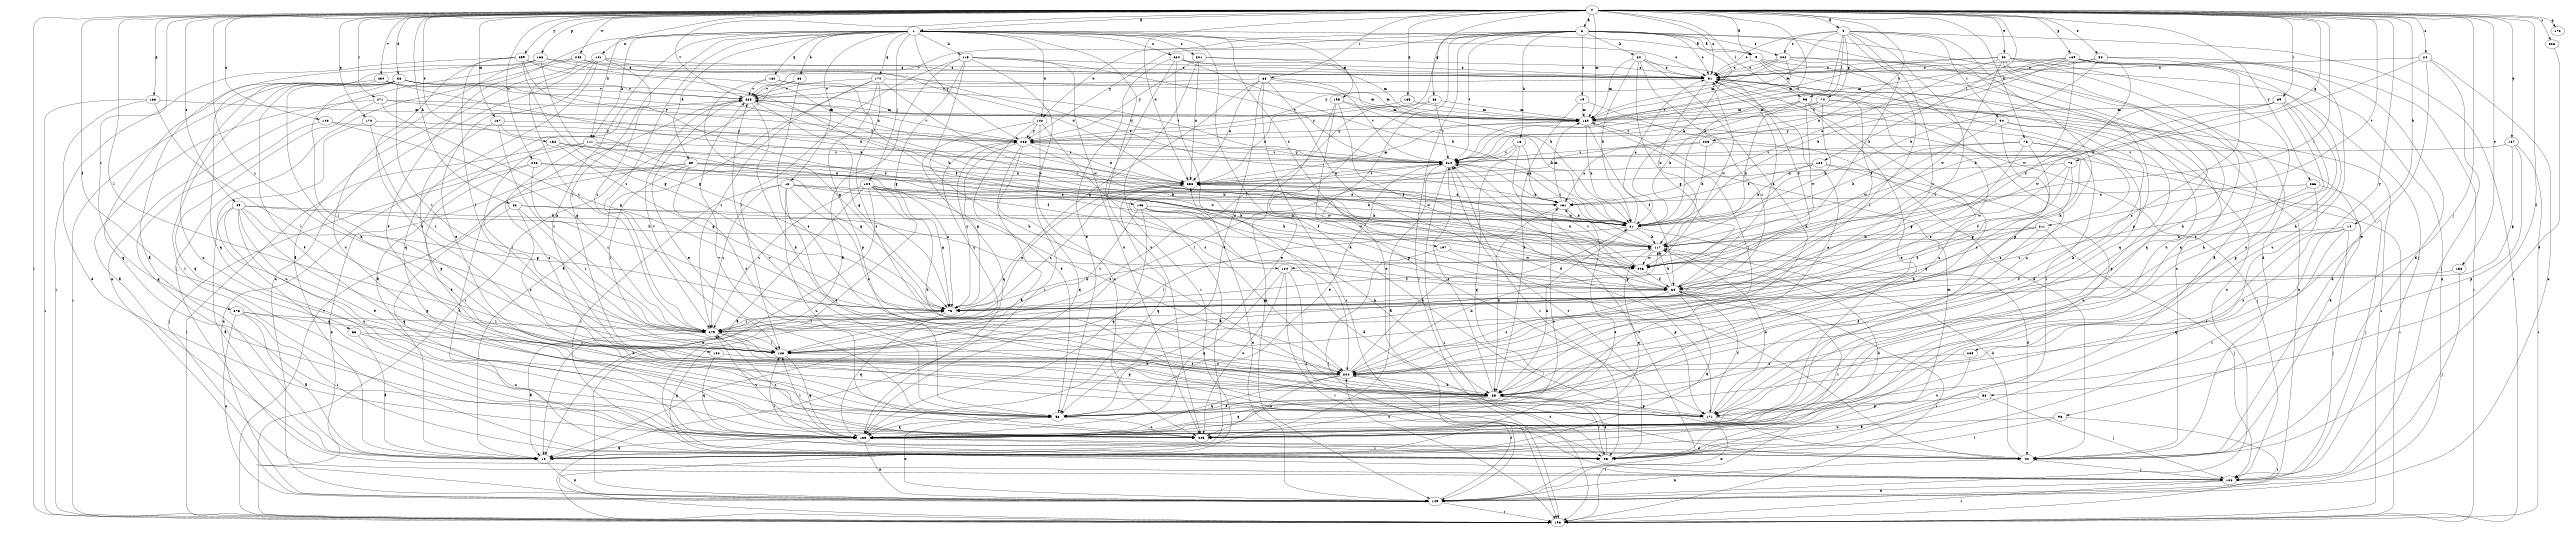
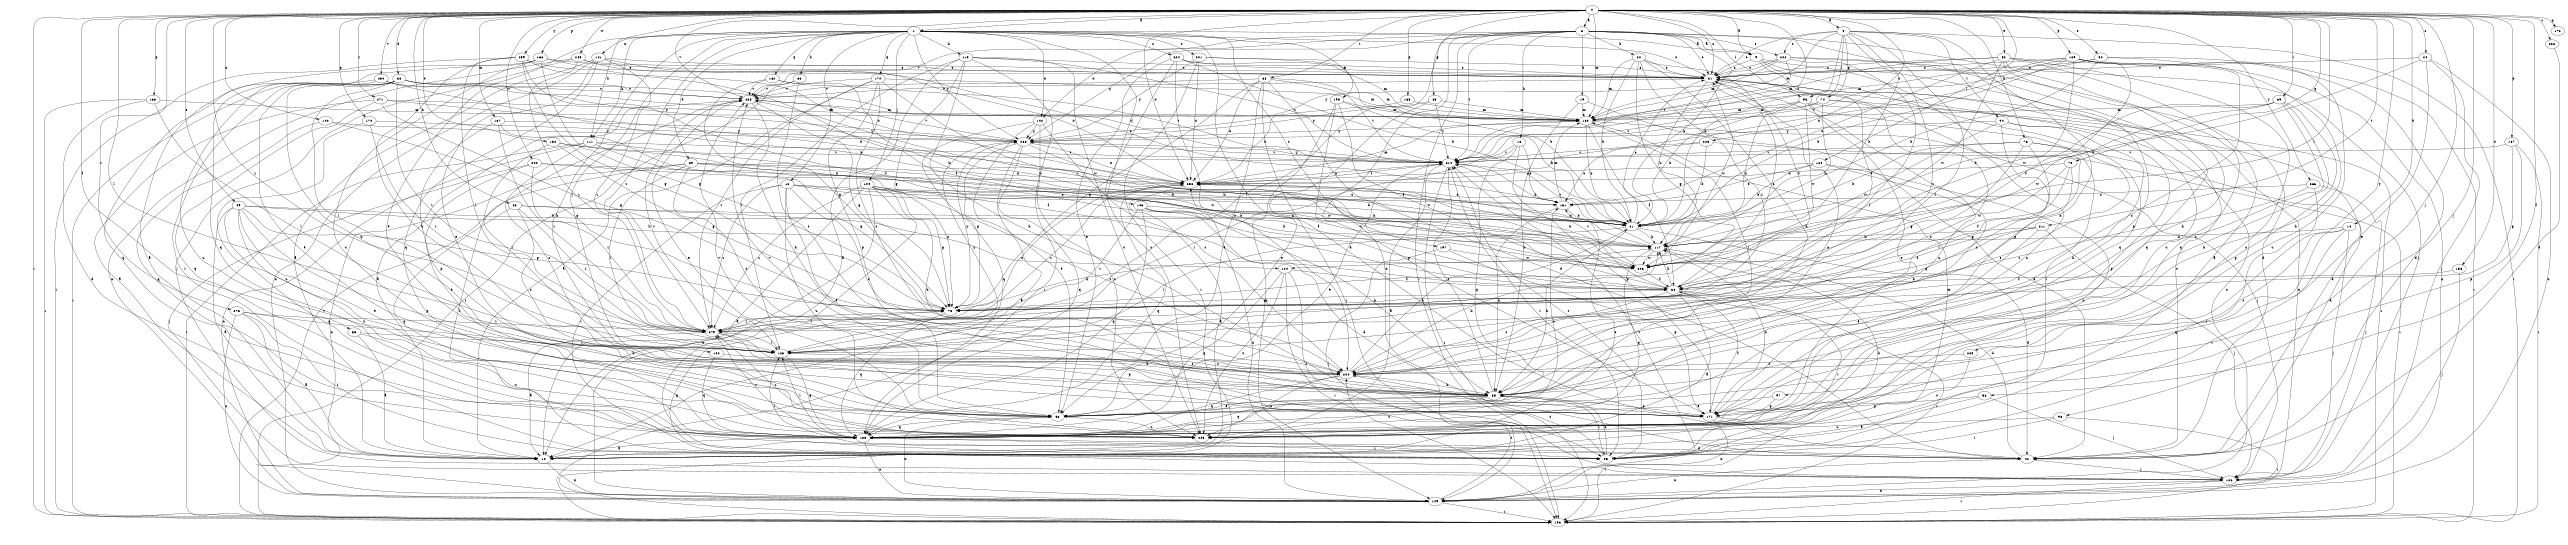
node "97": added
